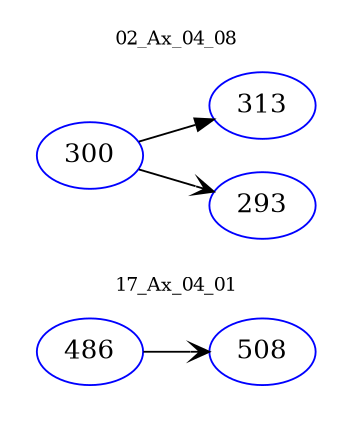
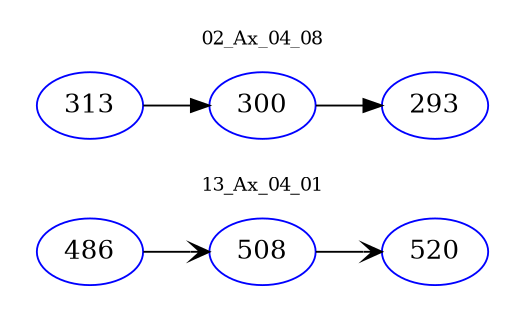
edge "300" -> "313": reversed
edge "300" -> "293": arrowhead vee -> normal
node "520": added
cluster "17_Ax_04_01": label "17_Ax_04_01" -> "13_Ax_04_01"
